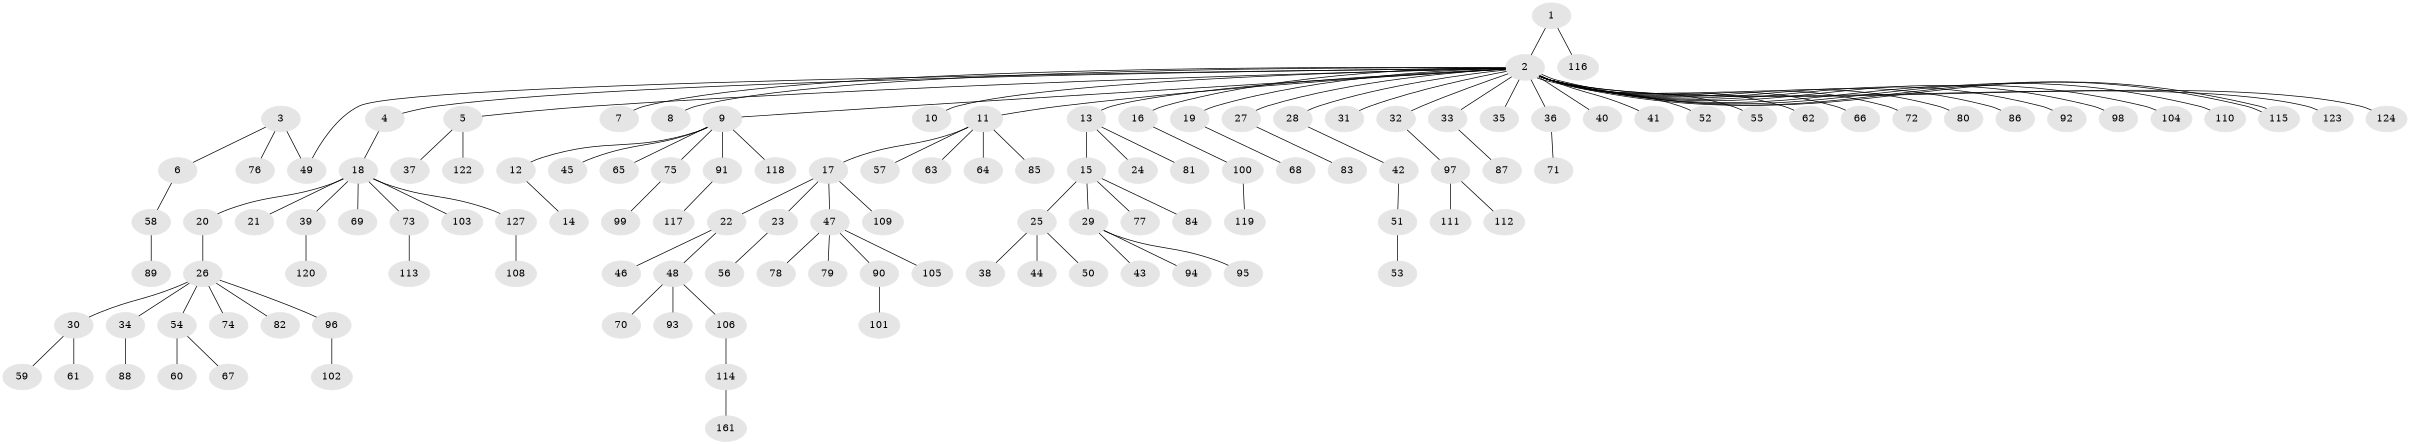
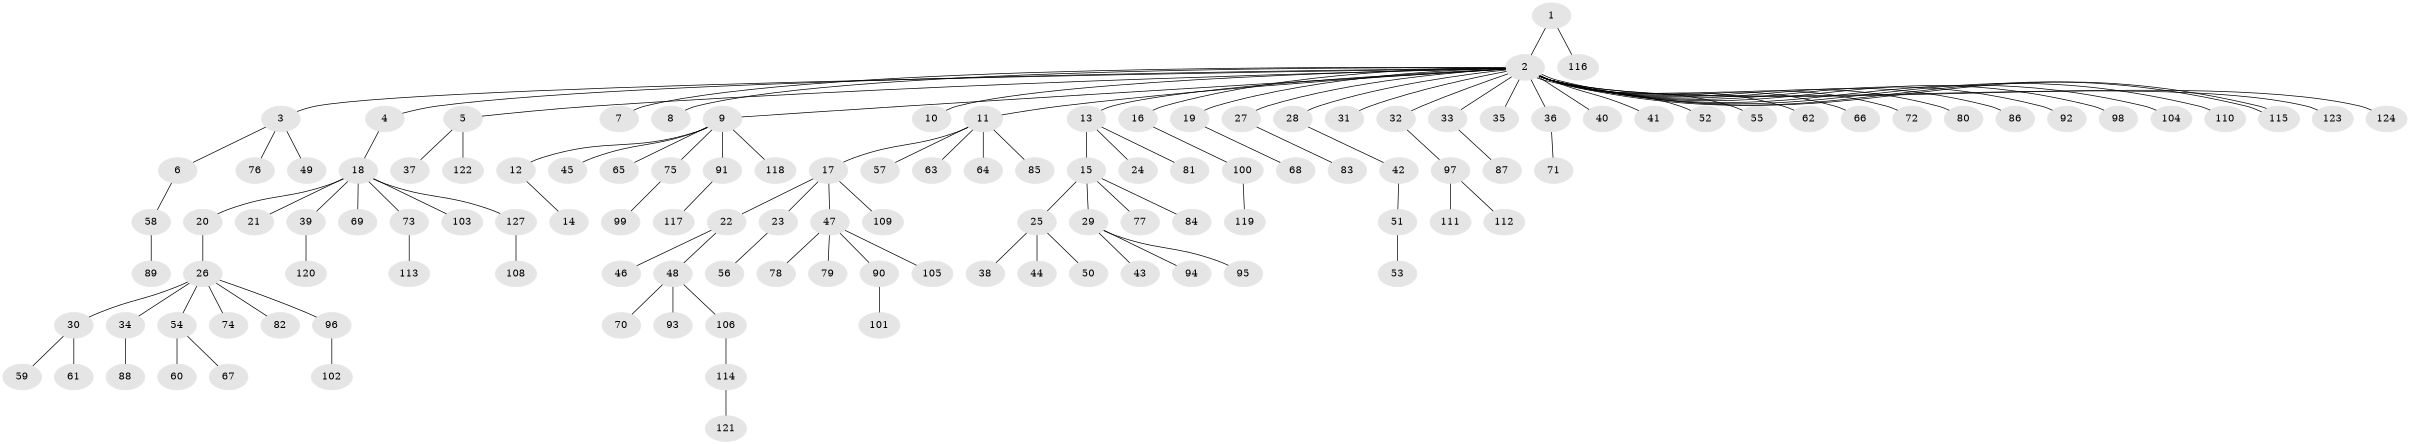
edge "2" -- "49": now "2" -- "3"
node "161": label "161" -> "121"
